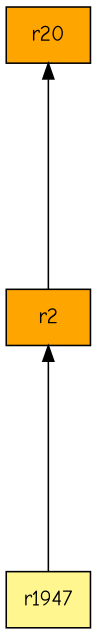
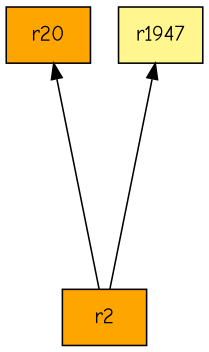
edge "r1947" -> "r2": reversed
